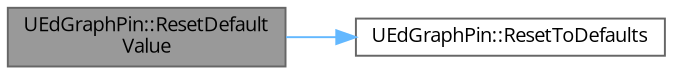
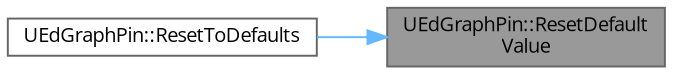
edge "UEdGraphPin::ResetDefault Value" -> "UEdGraphPin::ResetToDefaults": reversed
